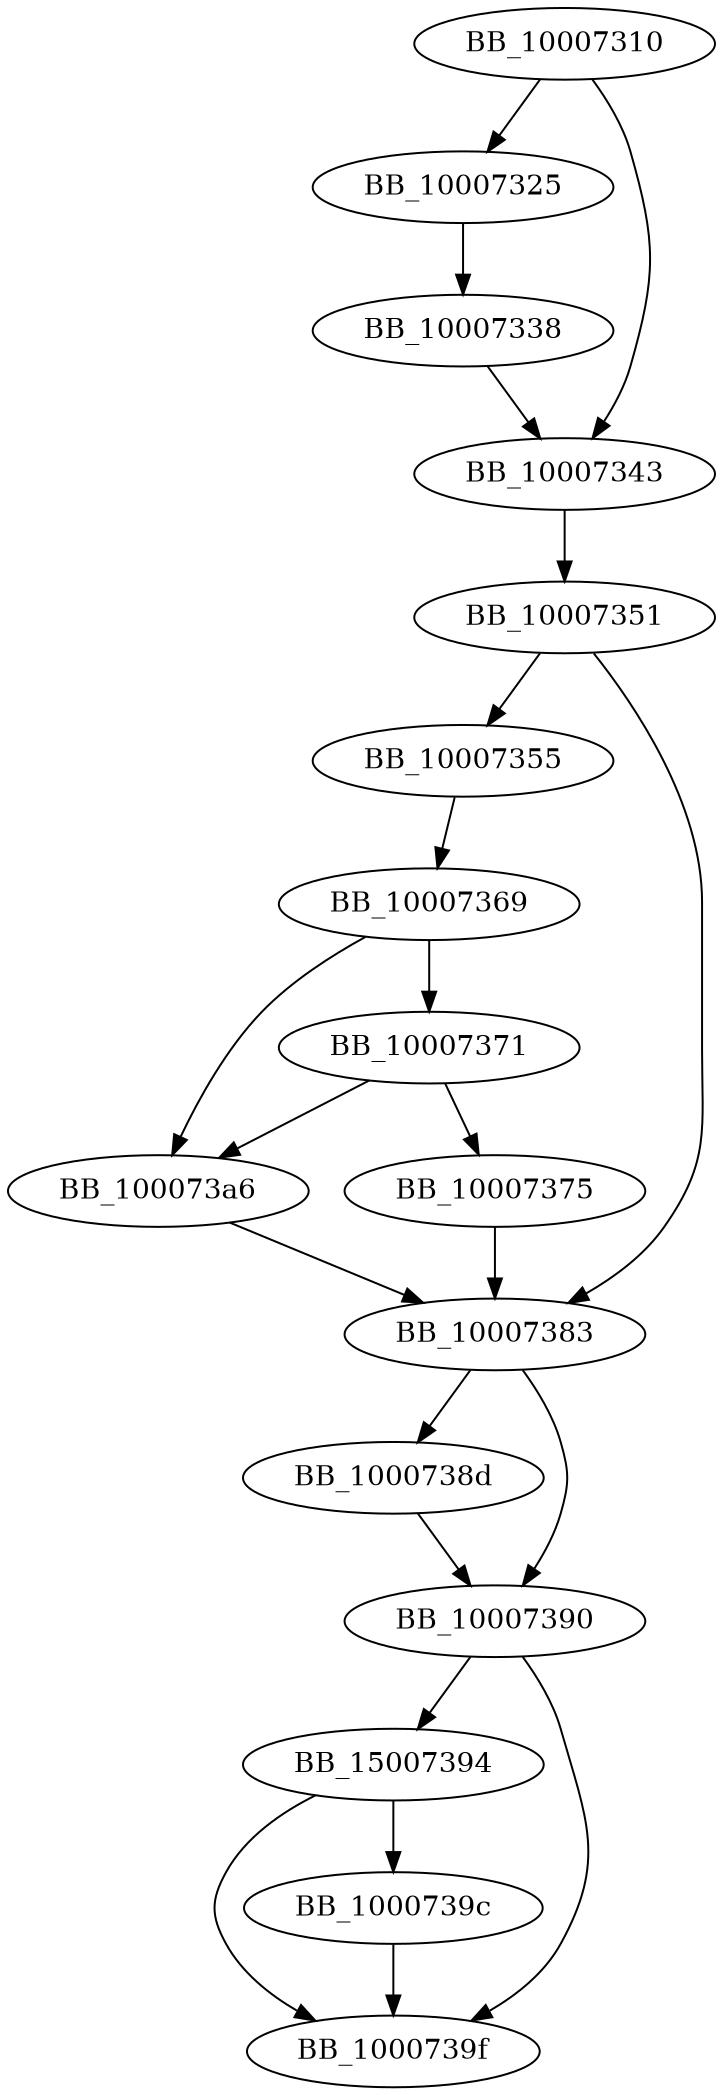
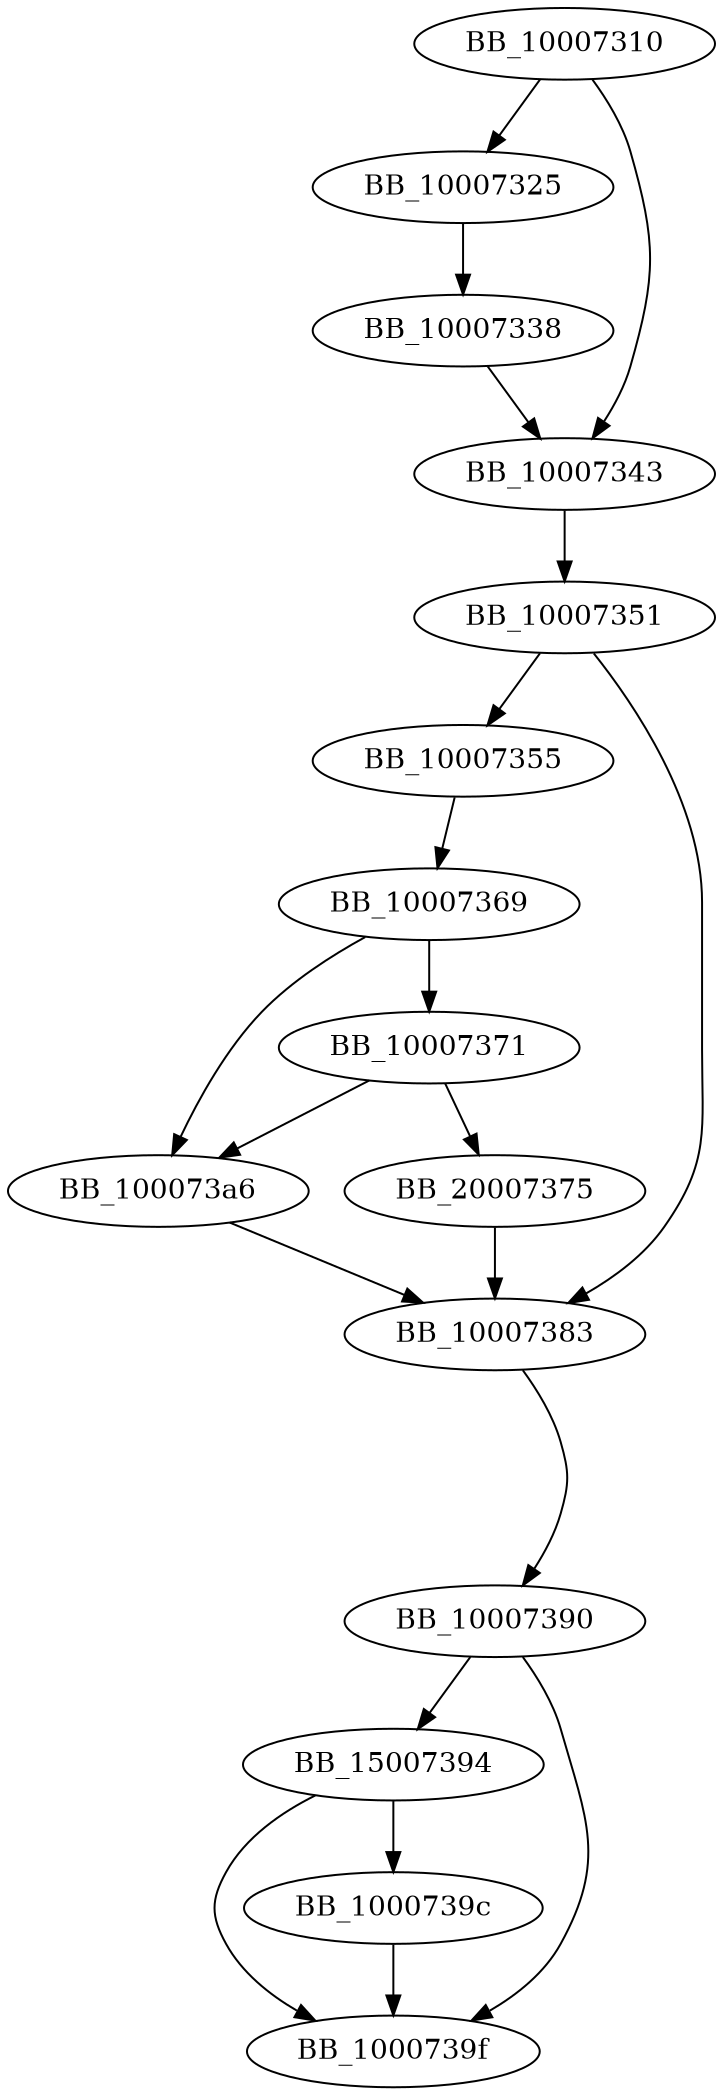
node "BB_10007375": label "BB_10007375" -> "BB_20007375"
node "BB_1000738d": removed
